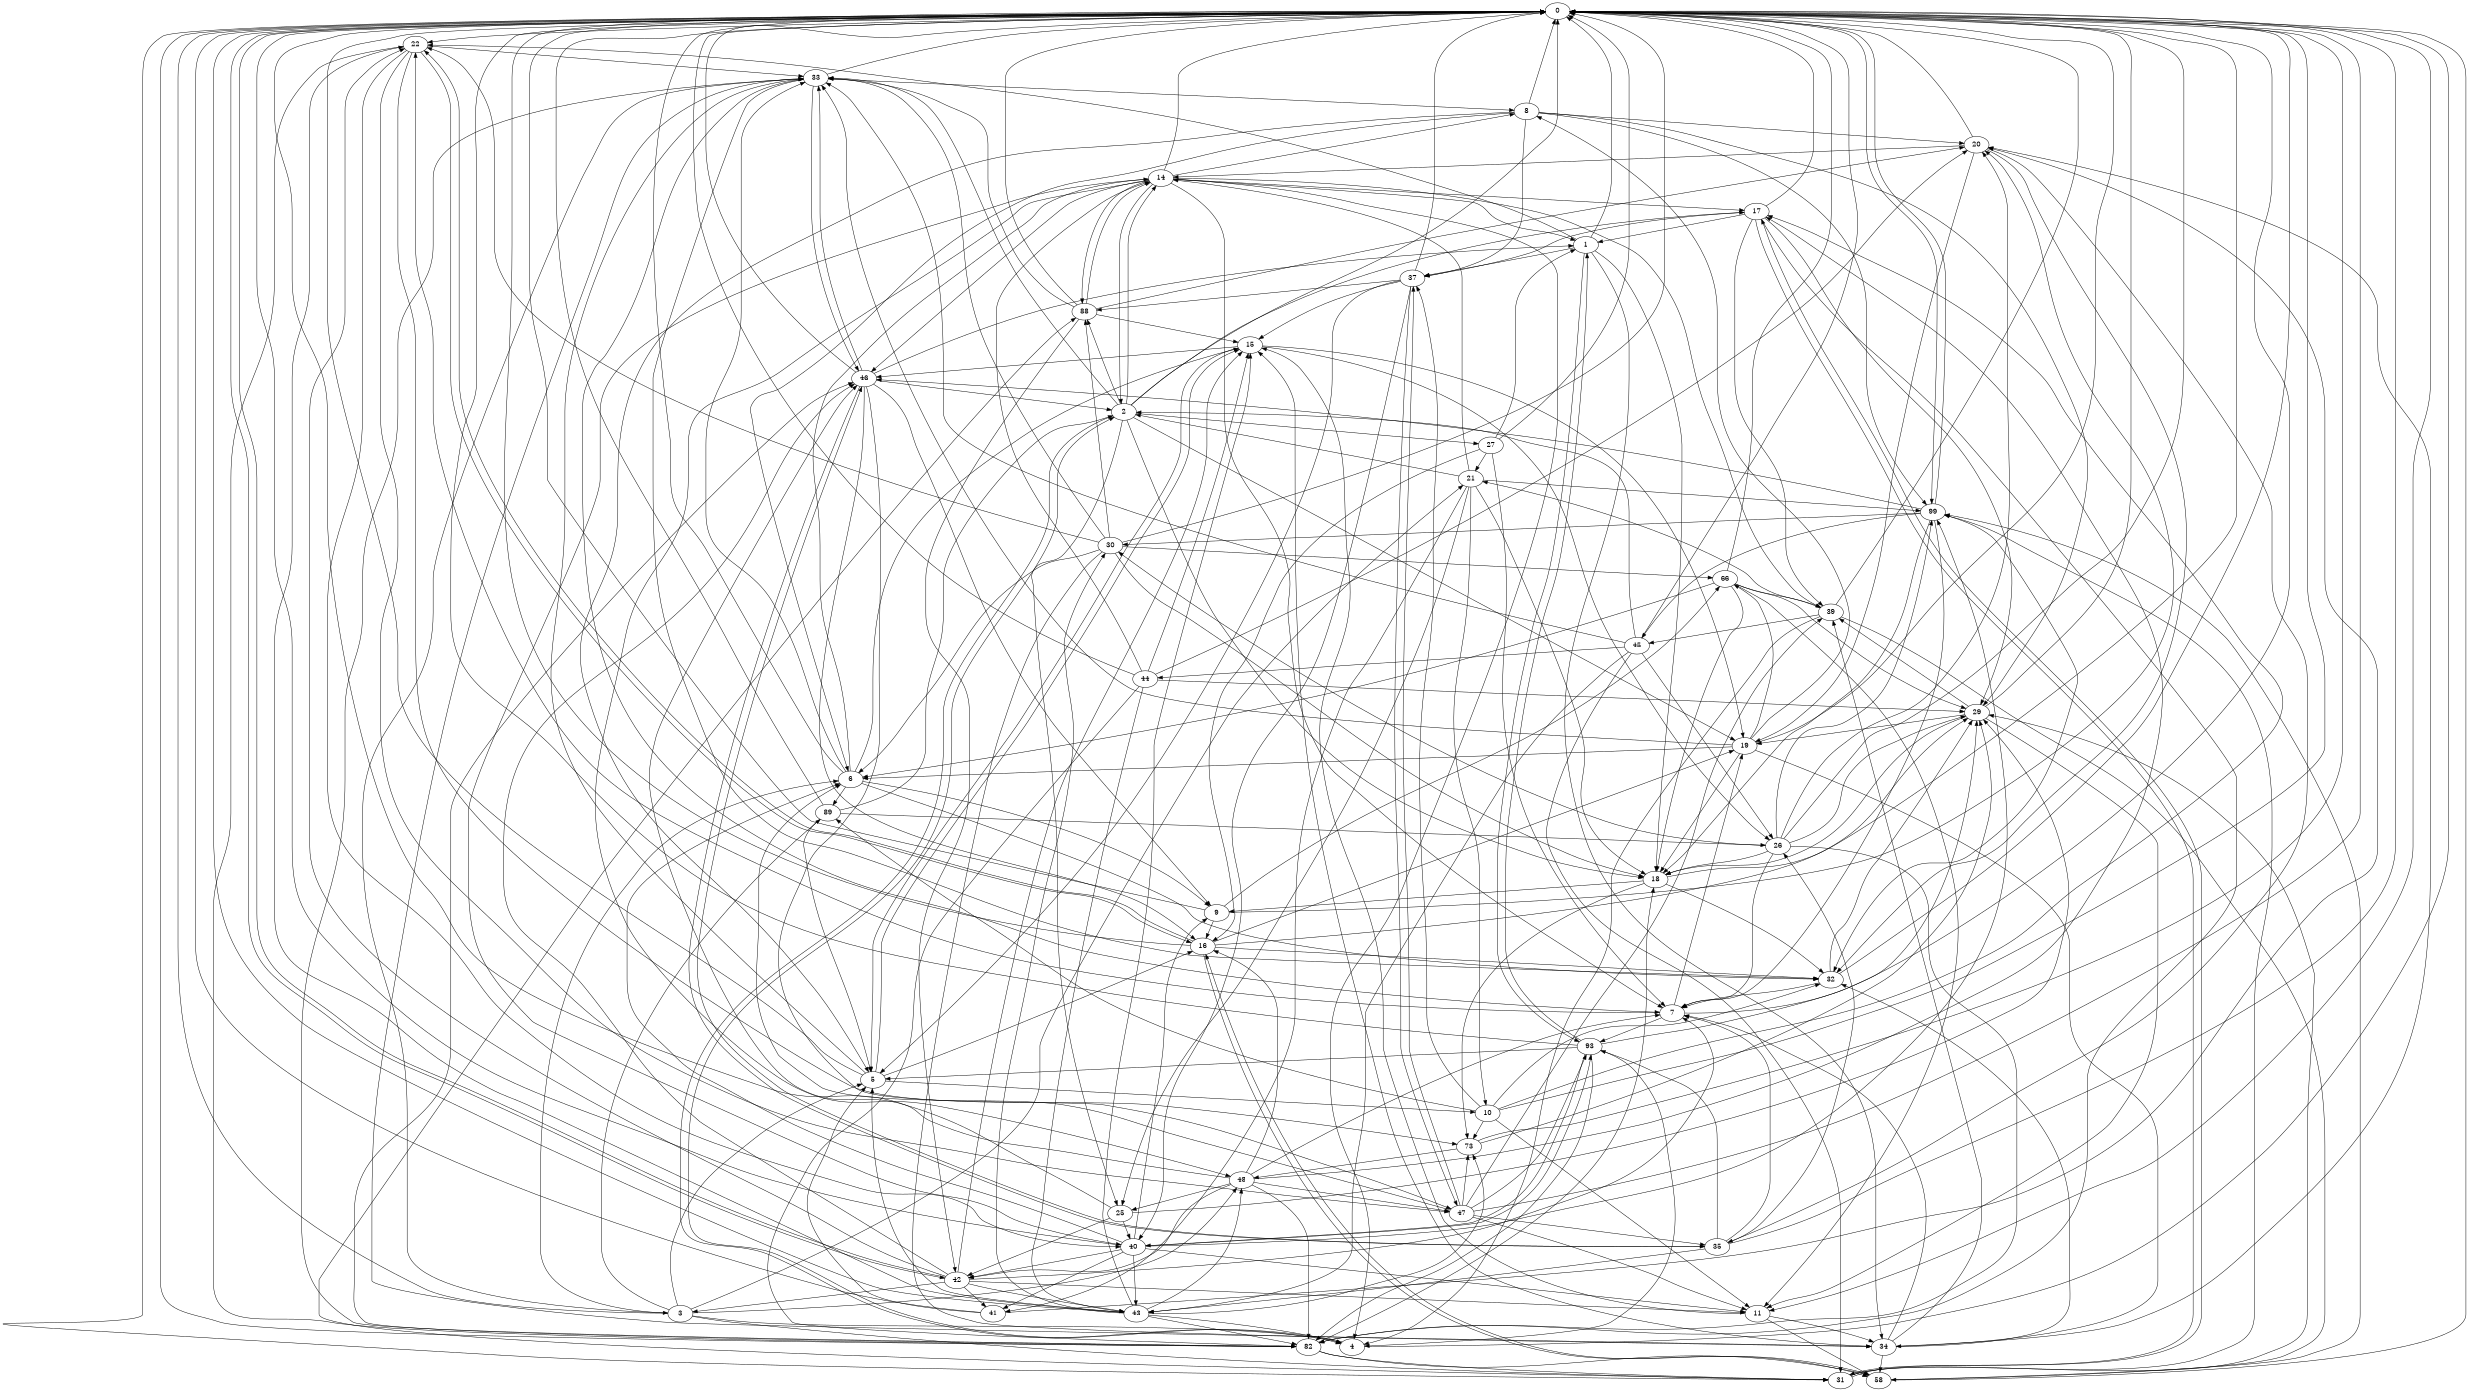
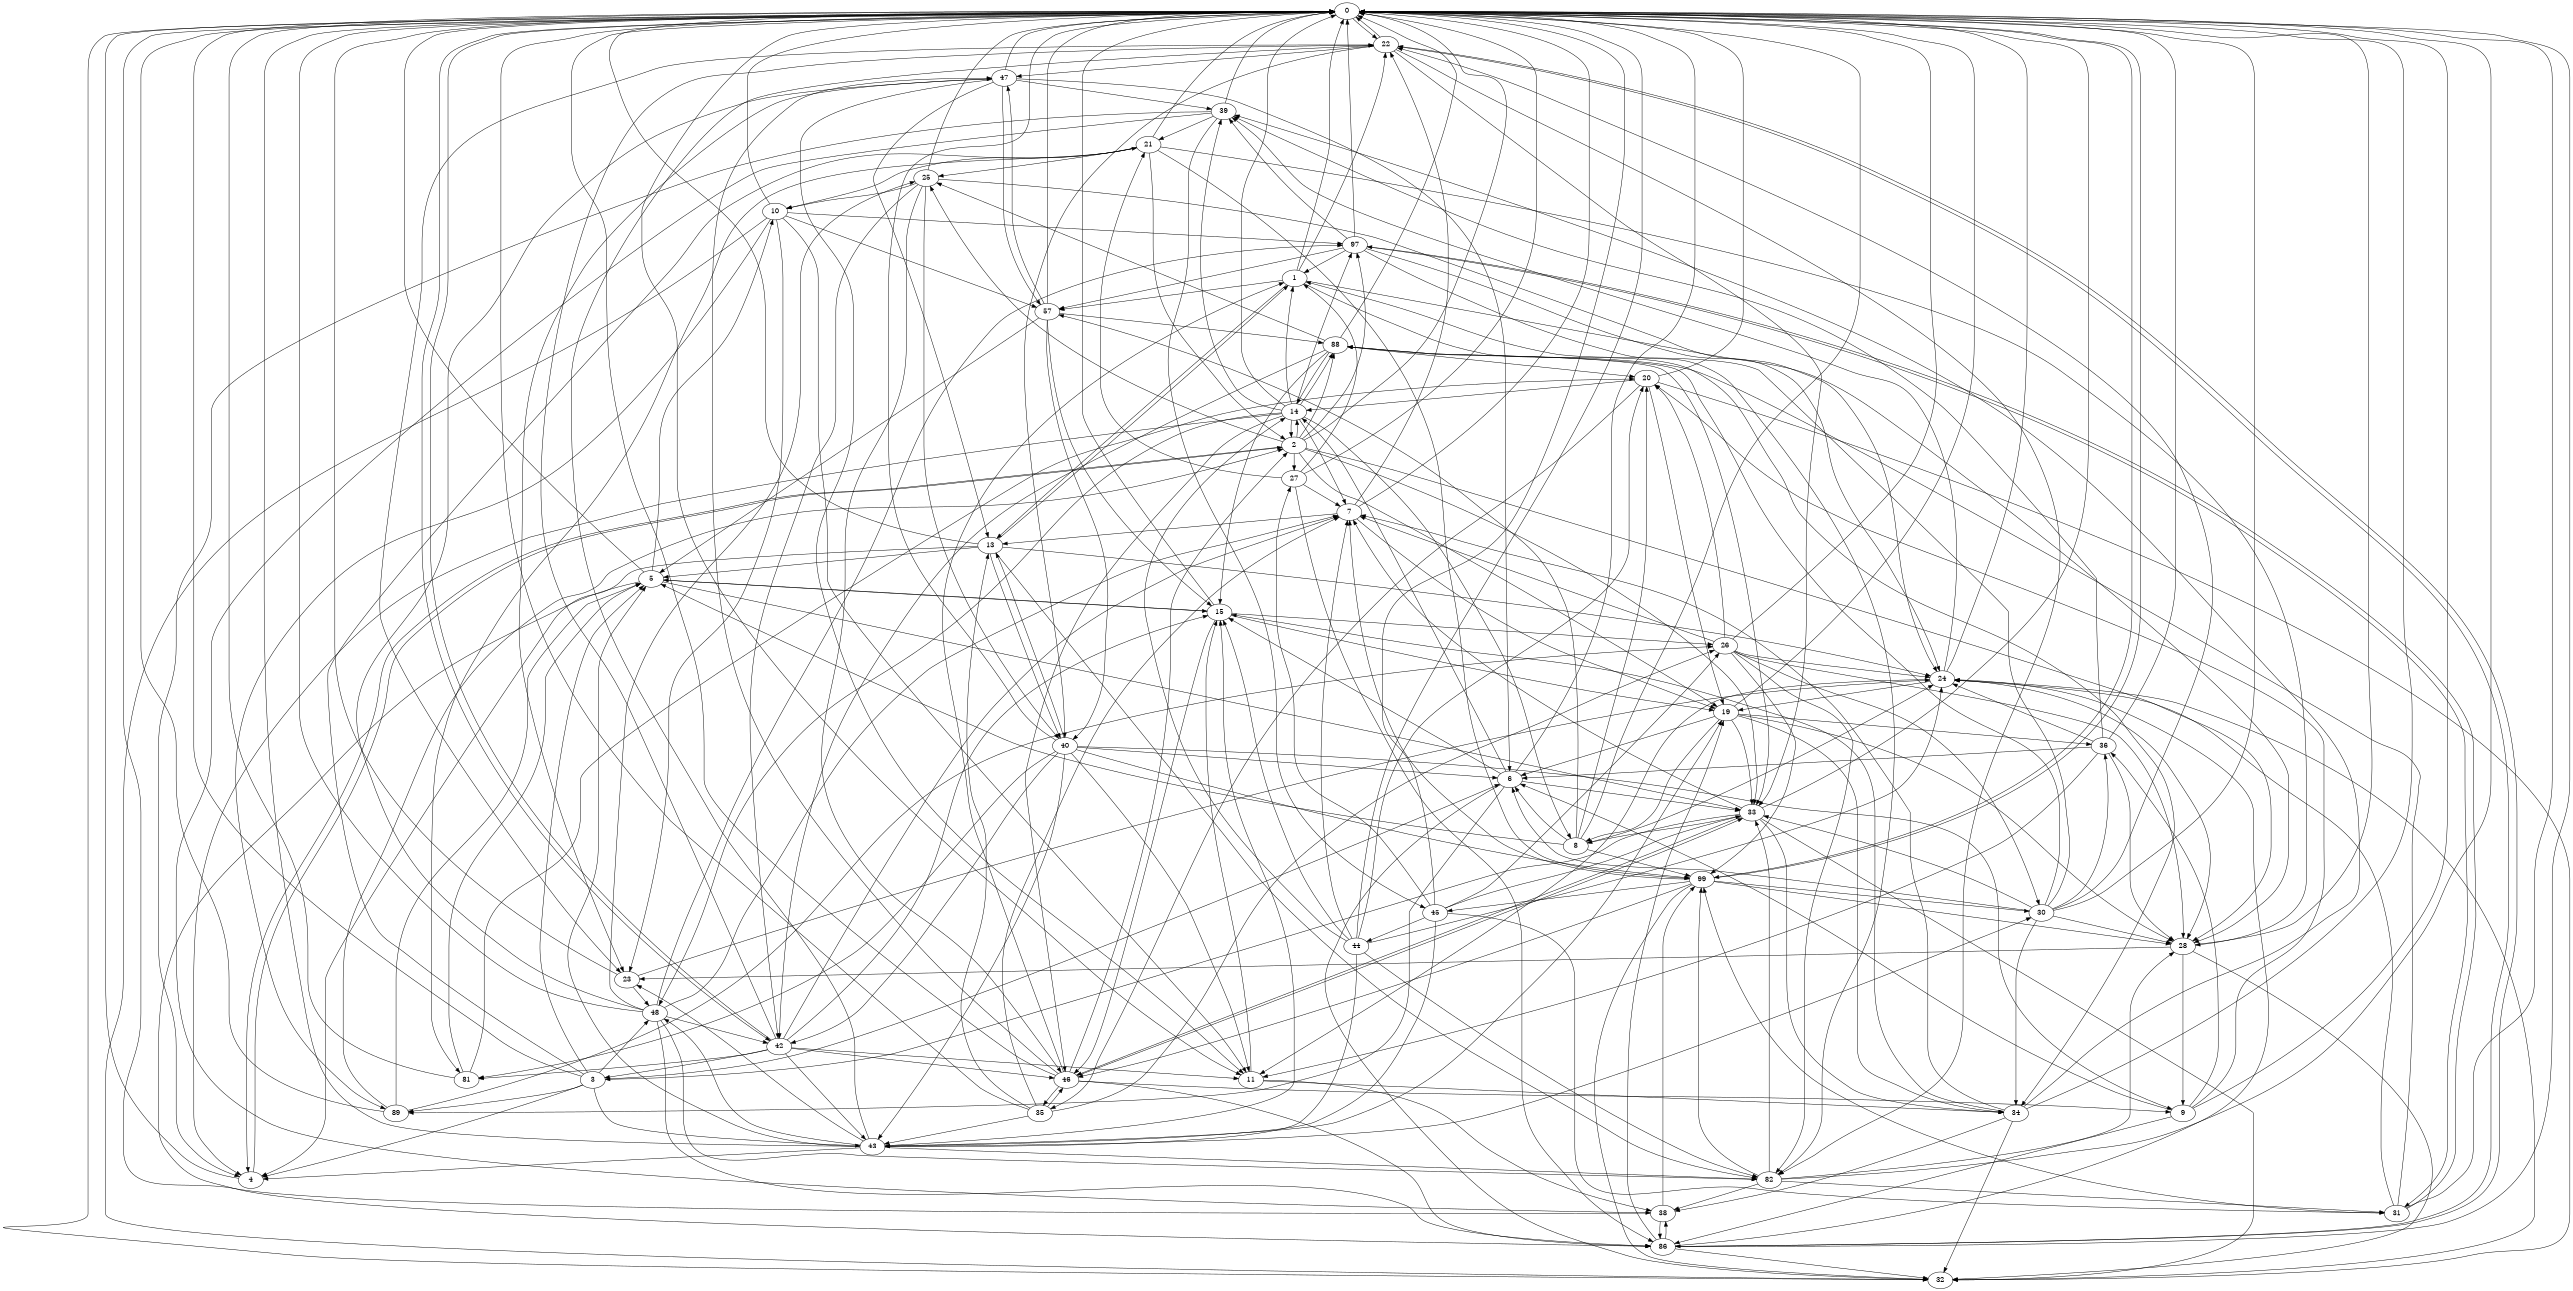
edge "22" -> "0": added
edge "25" -> "0": added
edge "25" -> "10": added
node "17": label "17" -> "97"
edge "21" -> "14": now "21" -> "0"
edge "15" -> "0": added
edge "88" -> "25": added
node "37": label "37" -> "57"
edge "45" -> "2": now "45" -> "27"
edge "30" -> "1": added
node "66": label "66" -> "36"
edge "14" -> "40": removed
node "29": label "29" -> "24"
edge "34" -> "20": now "34" -> "0"
edge "6" -> "9": reversed
node "18": label "18" -> "28"
node "16": label "16" -> "86"
edge "32" -> "7": now "44" -> "7"
node "93": label "93" -> "13"
edge "43" -> "19": added
node "73": label "73" -> "23"
edge "82" -> "46": now "82" -> "99"
edge "47" -> "35": removed
node "41": label "41" -> "81"
edge "3" -> "31": now "3" -> "43"
node "58": label "58" -> "38"
